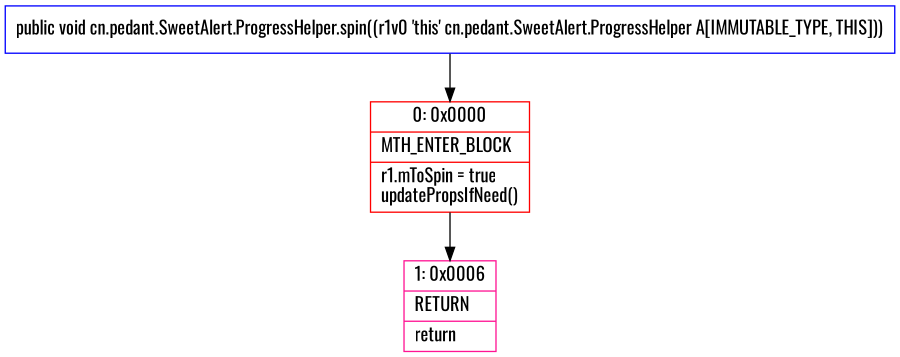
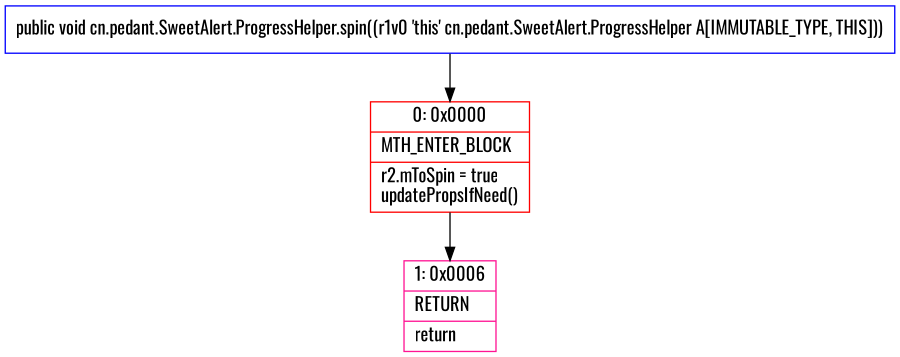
node "0: 0x0000": text "r1.mToSpin = true" -> "r2.mToSpin = true"
